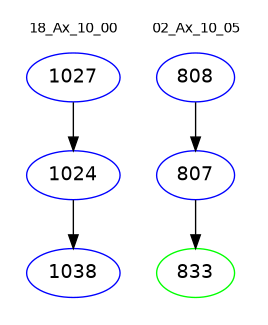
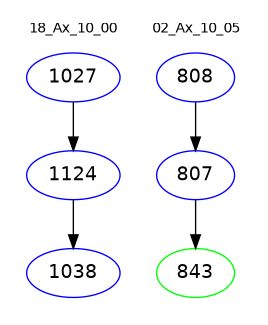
node "1024": label "1024" -> "1124"
node "833": label "833" -> "843"
